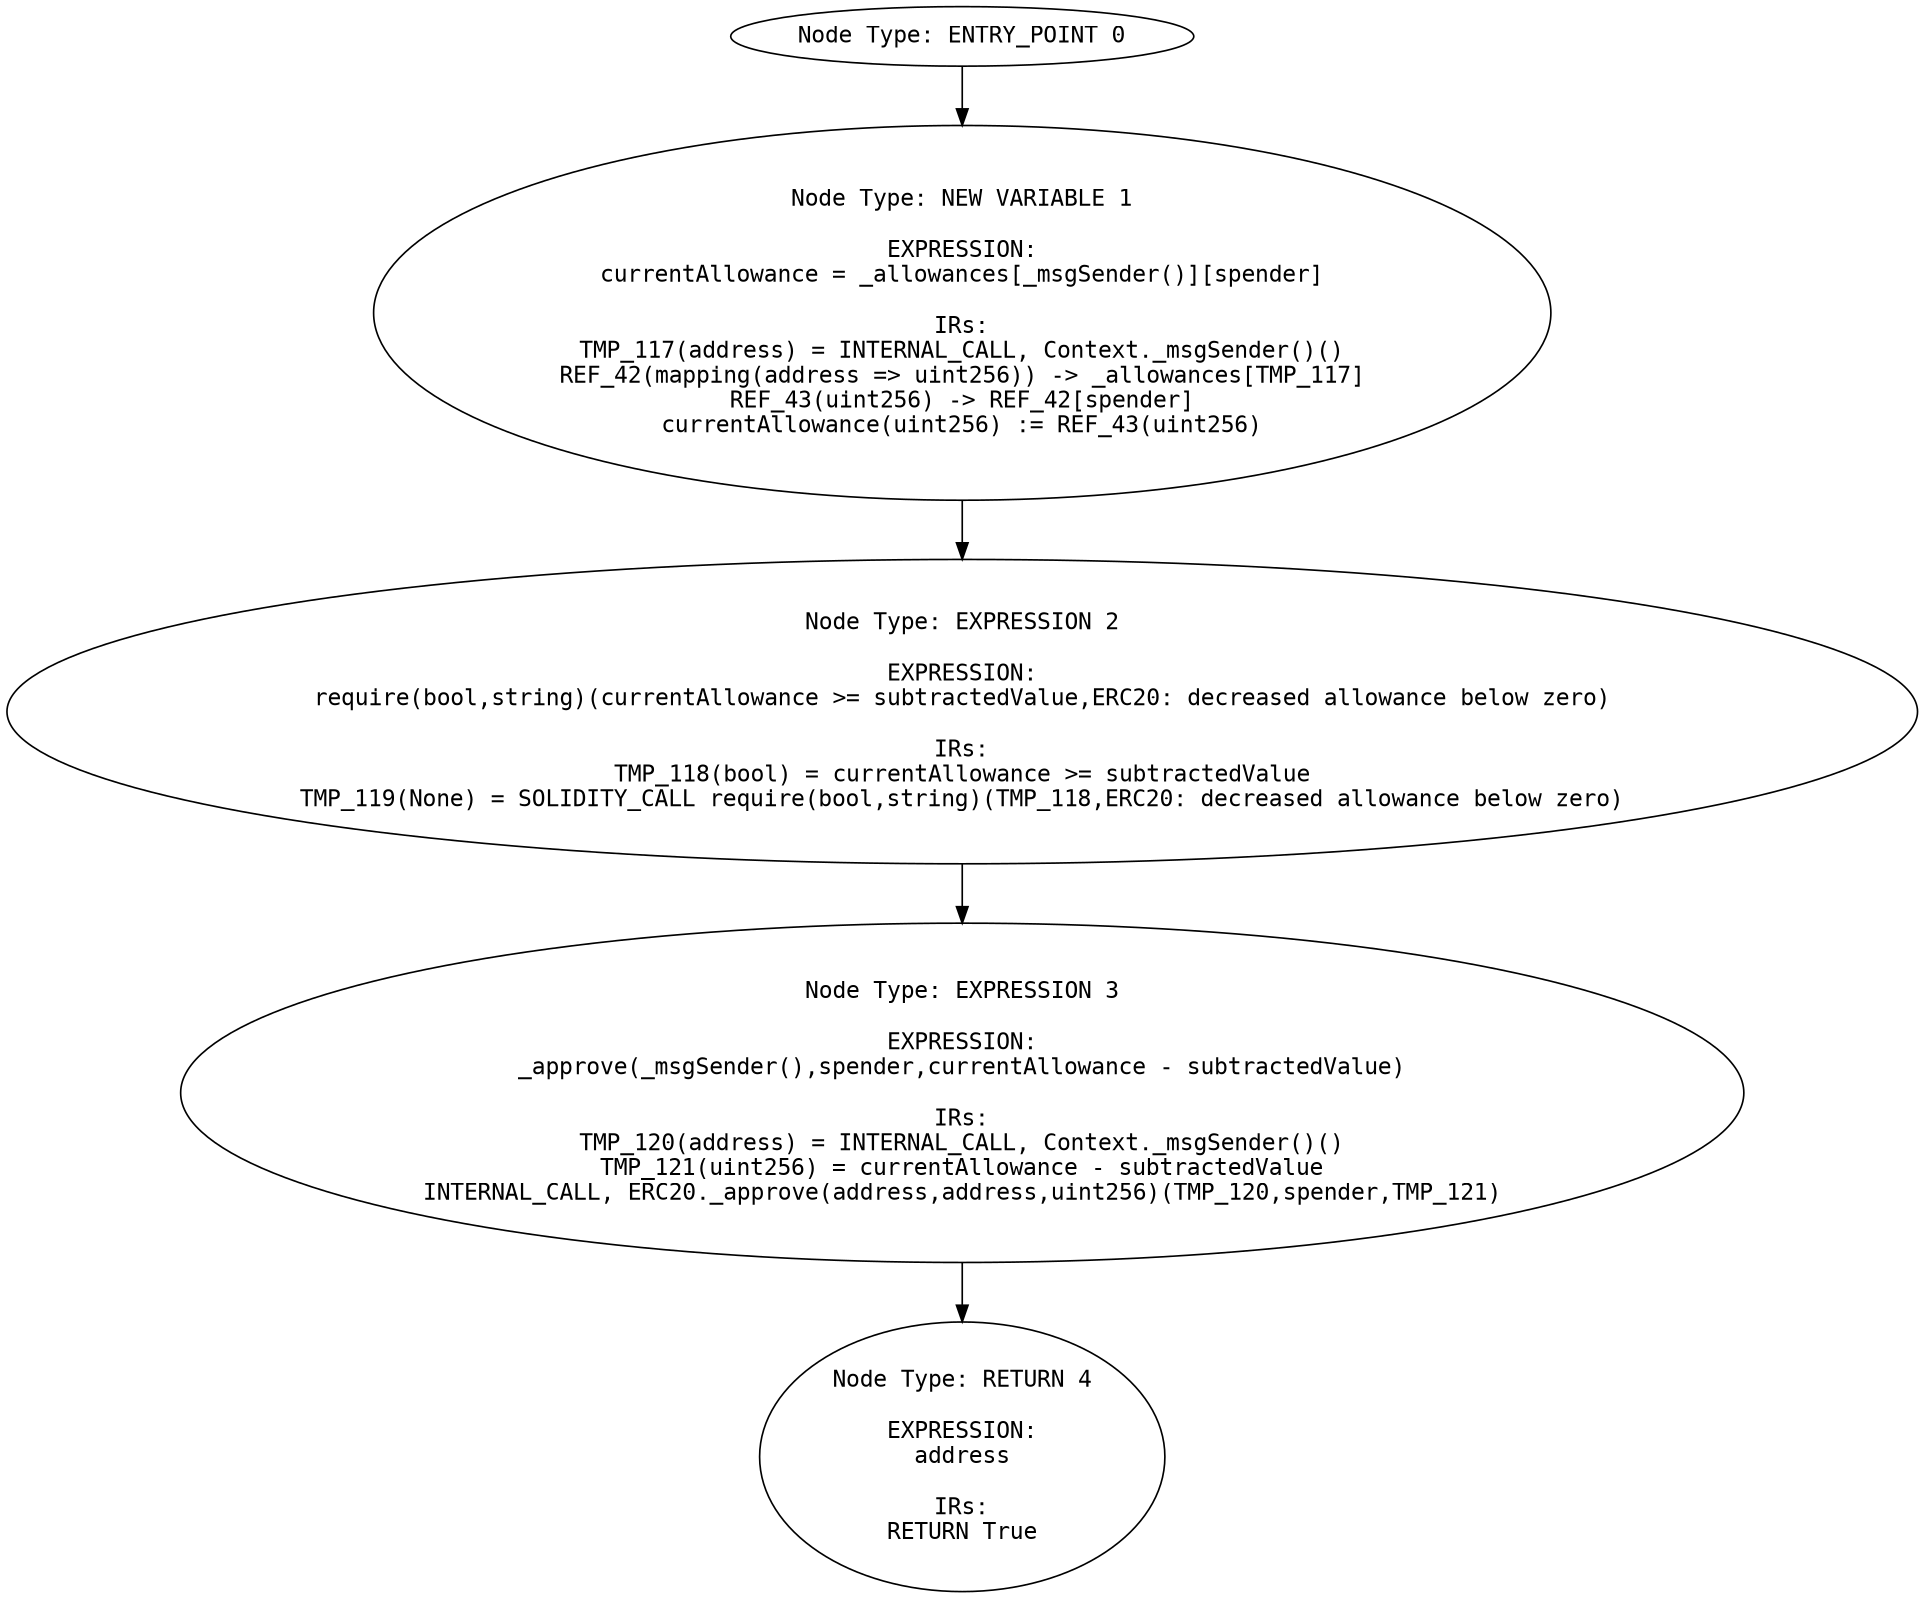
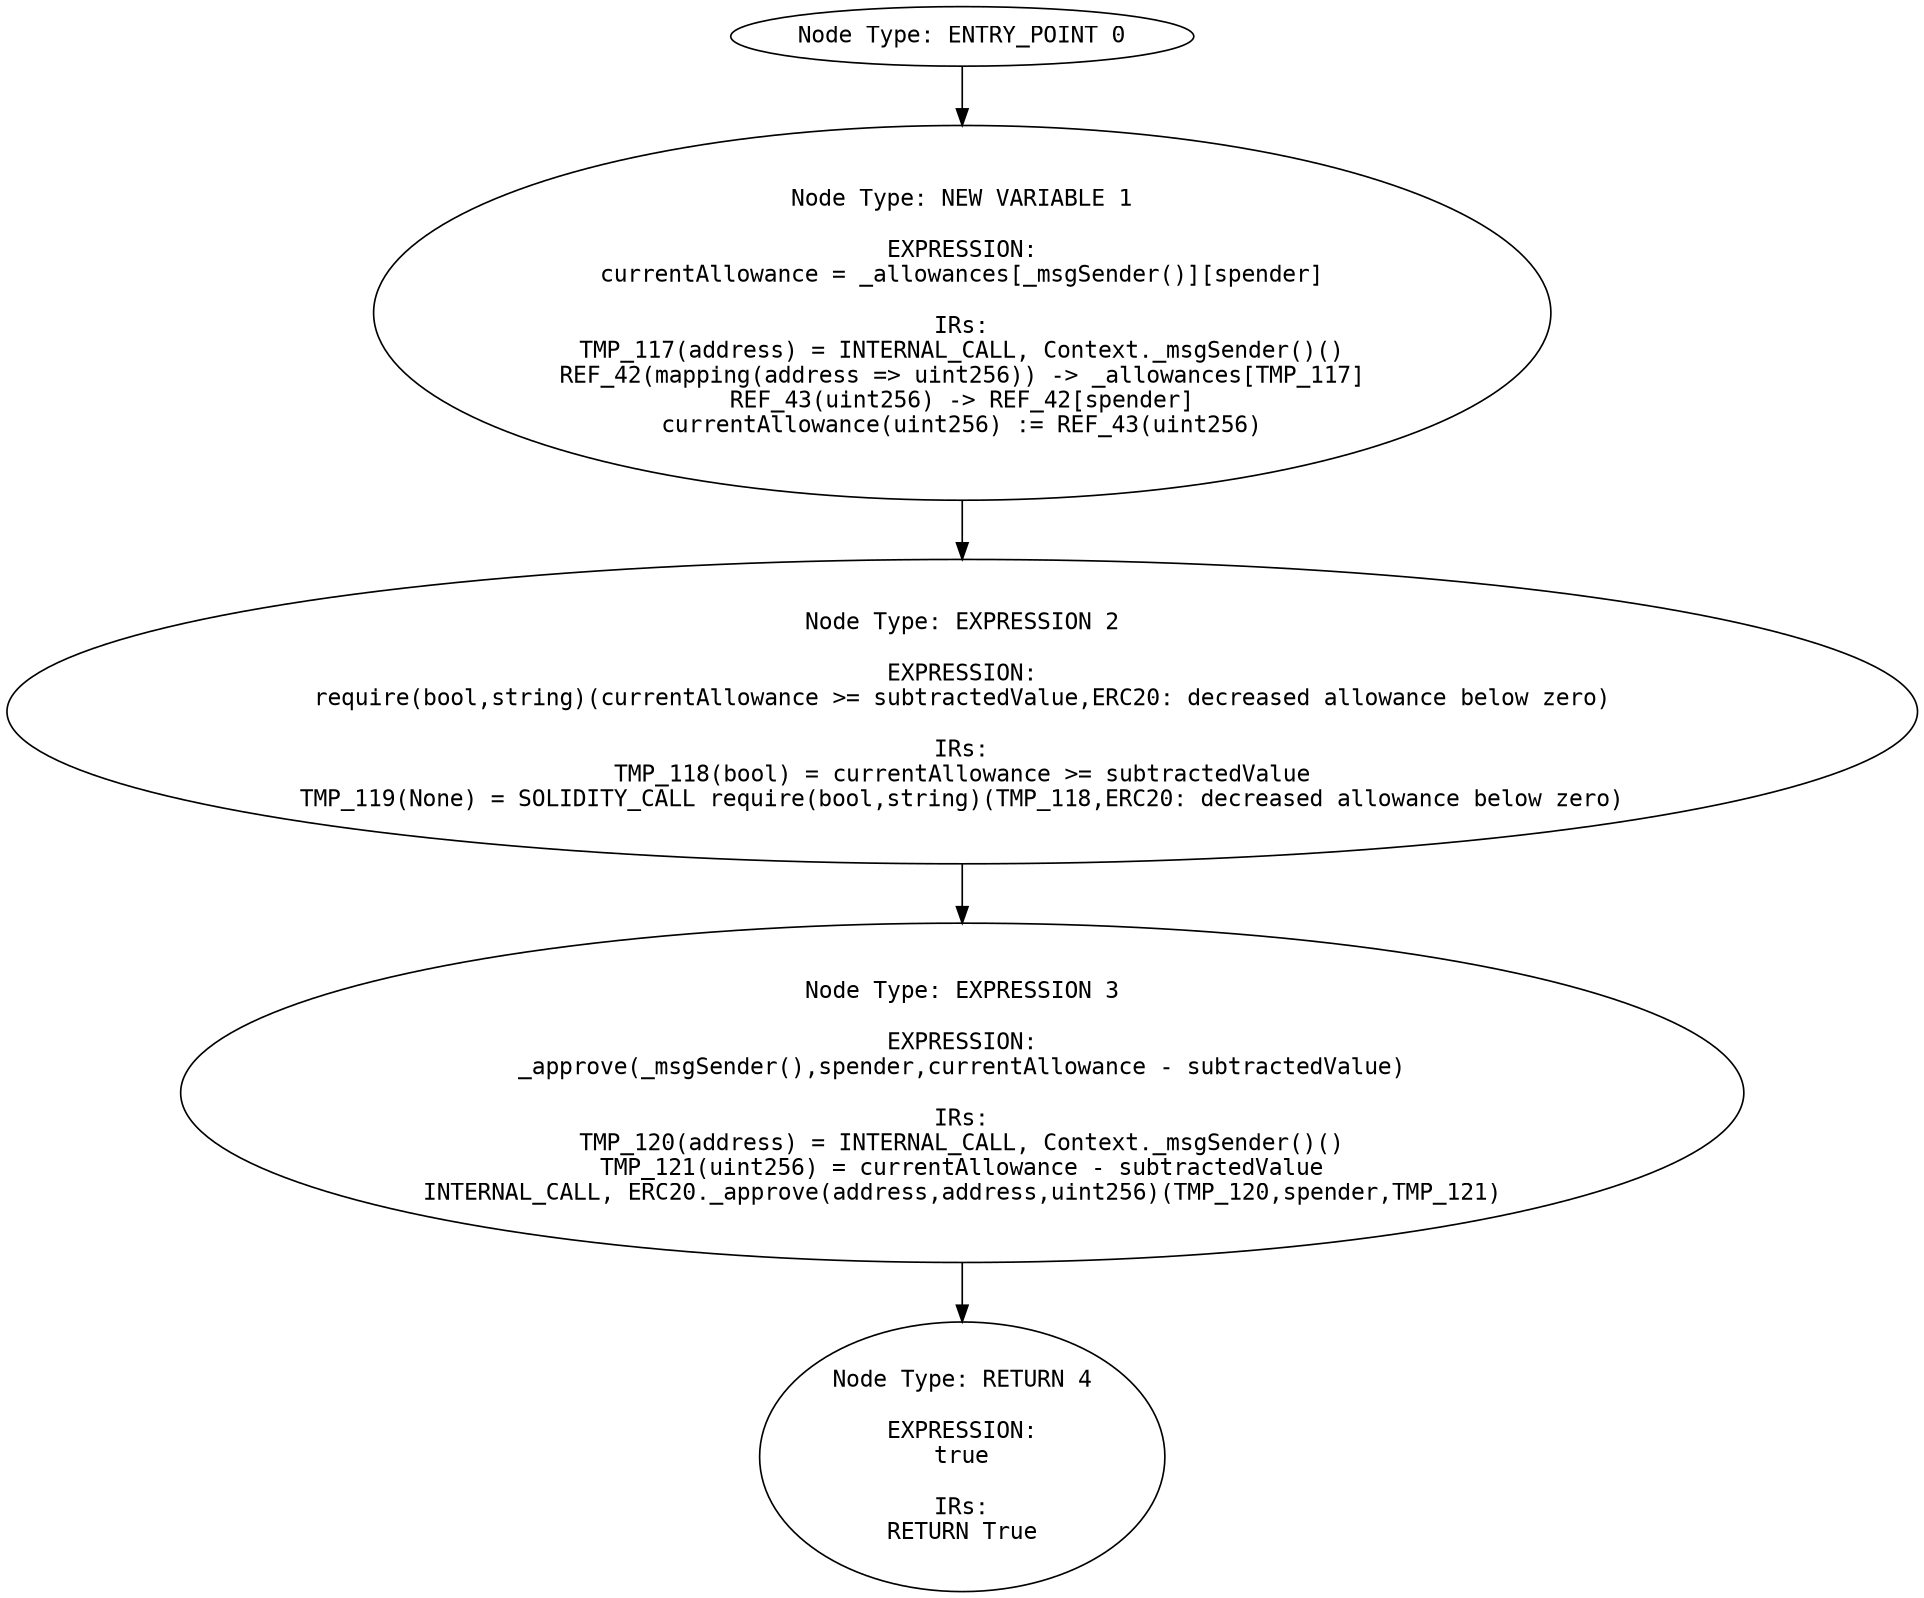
node "Node Type: RETURN 4 EXPRESSION: address IRs: RETURN True": label "Node Type: RETURN 4 EXPRESSION: address IRs: RETURN True" -> "Node Type: RETURN 4 EXPRESSION: true IRs: RETURN True"
